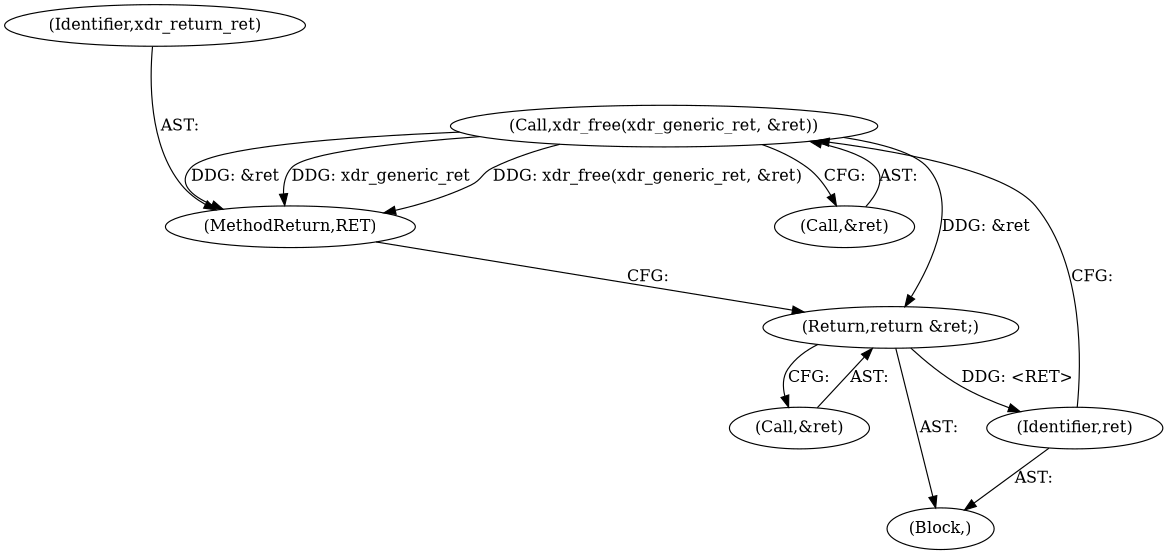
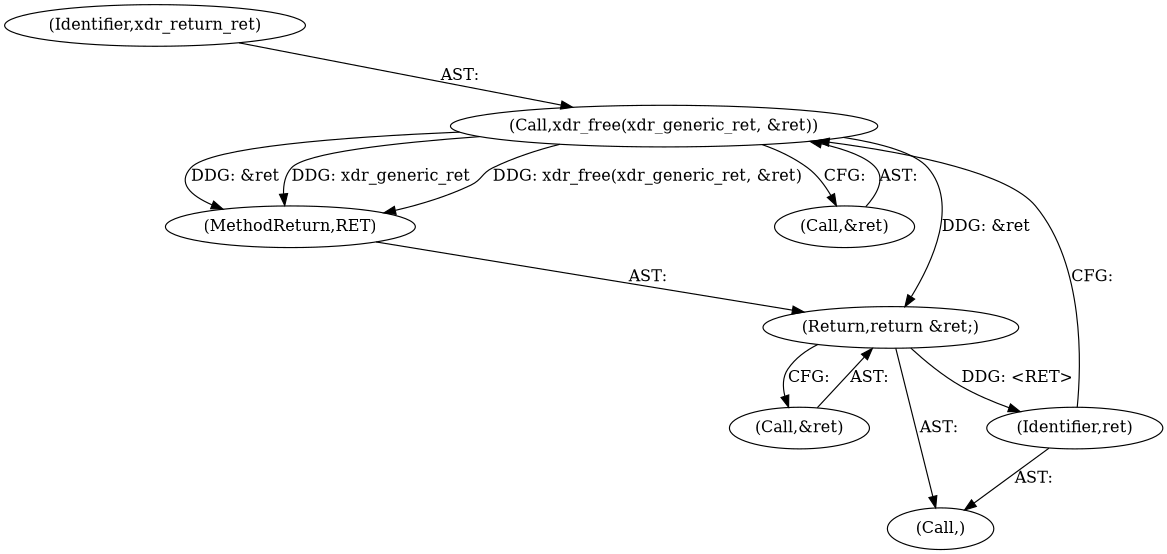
edge "(Identifier,xdr_return_ret)" -> "(MethodReturn,RET)": now "(Identifier,xdr_return_ret)" -> "(Call,xdr_free(xdr_generic_ret, &ret))"
edge "(MethodReturn,RET)" -> "(Return,return &ret;)": label "CFG: " -> "AST: "
node "(Block,)": label "(Block,)" -> "(Call,)"
